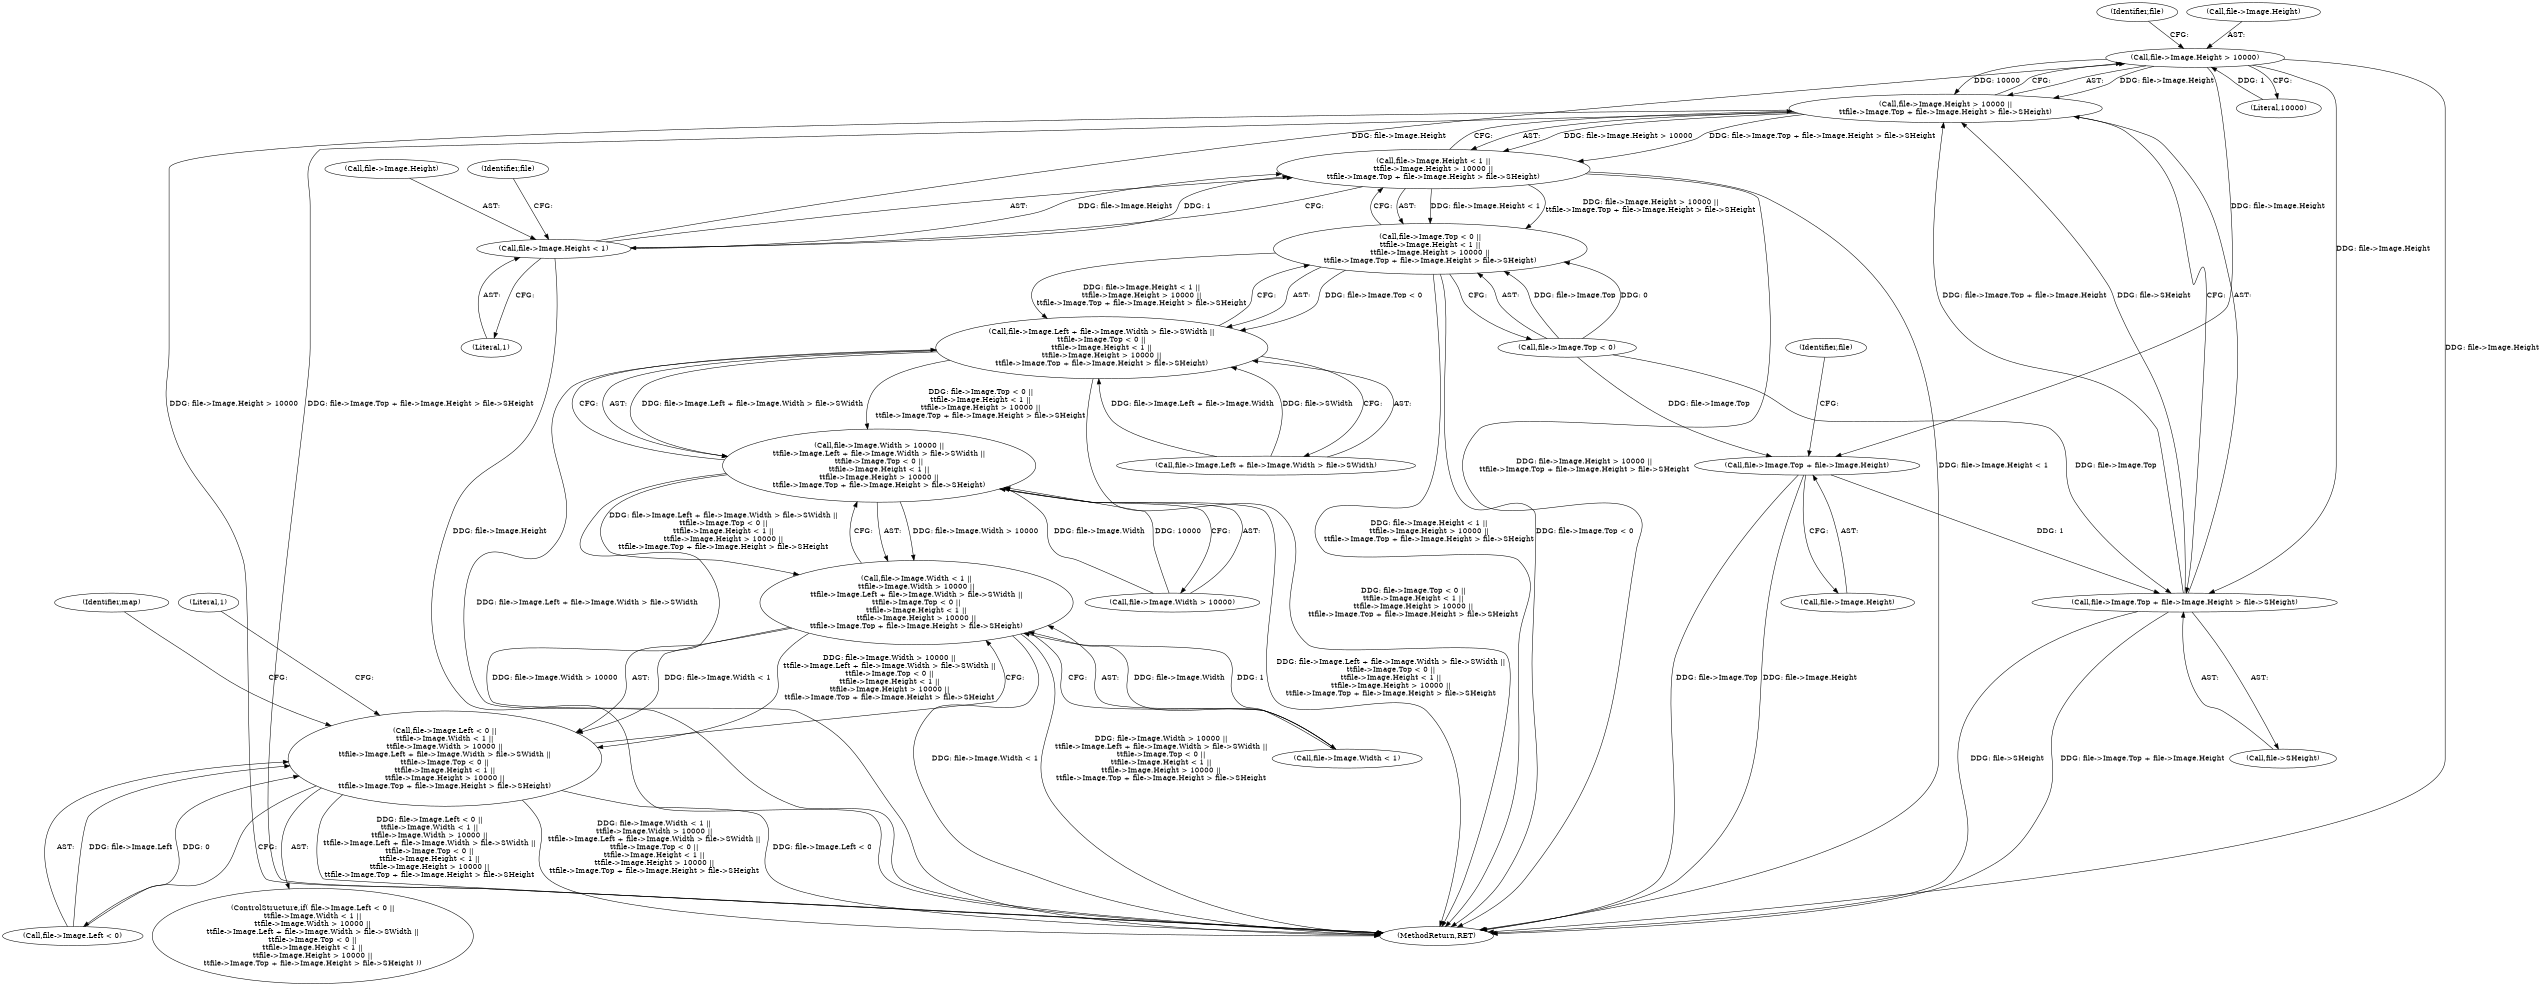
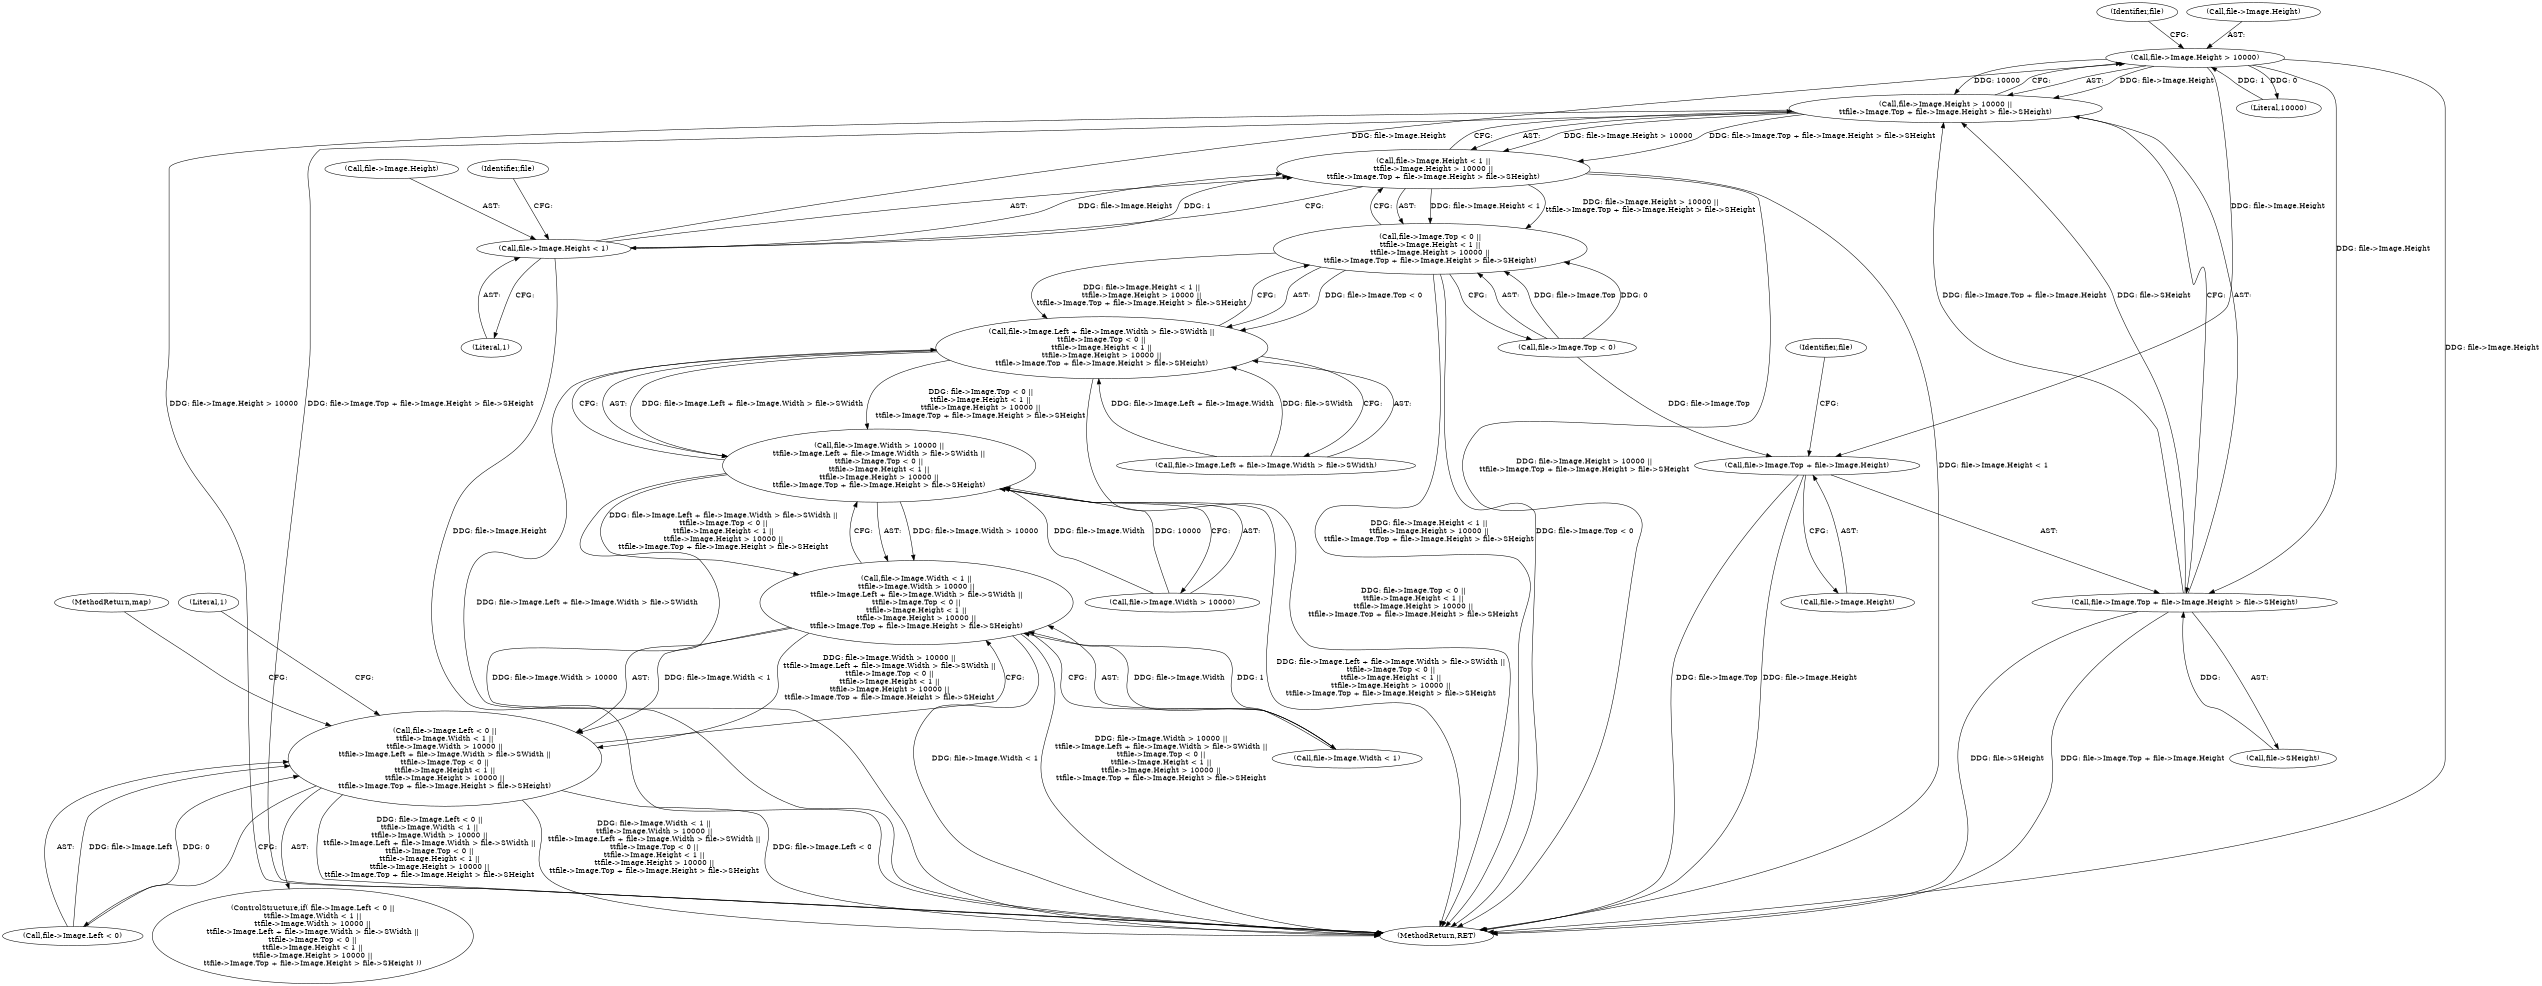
edge "(Call,file->Image.Height > 10000)" -> "(Literal,10000)": label "CFG: " -> "DDG: 0"
edge "(Call,file->Image.Top < 0)" -> "(Call,file->Image.Top + file->Image.Height > file->SHeight)": removed, label "DDG: file->Image.Top"
edge "(Call,file->Image.Top + file->Image.Height)" -> "(Call,file->Image.Top + file->Image.Height > file->SHeight)": label "DDG: 1" -> "AST: "
node "(Identifier,map)": label "(Identifier,map)" -> "(MethodReturn,map)"
edge "(Call,file->SHeight)" -> "(Call,file->Image.Top + file->Image.Height > file->SHeight)": label "AST: " -> "DDG: "
